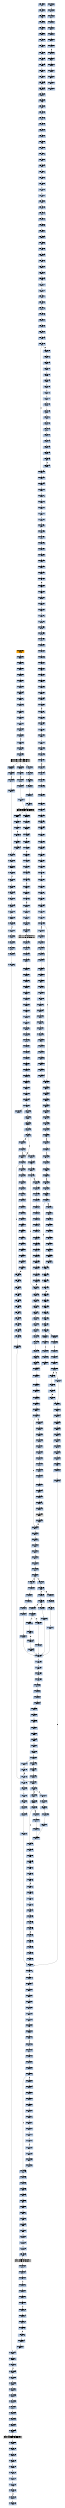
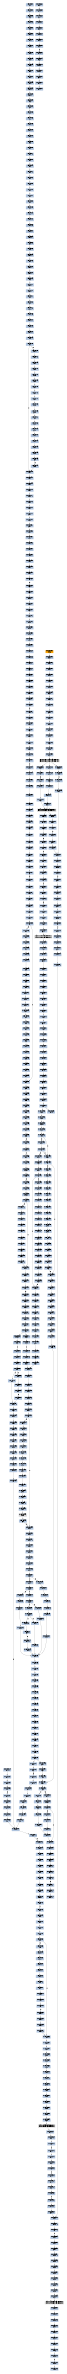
node "0x0043bf4c movb": removed
